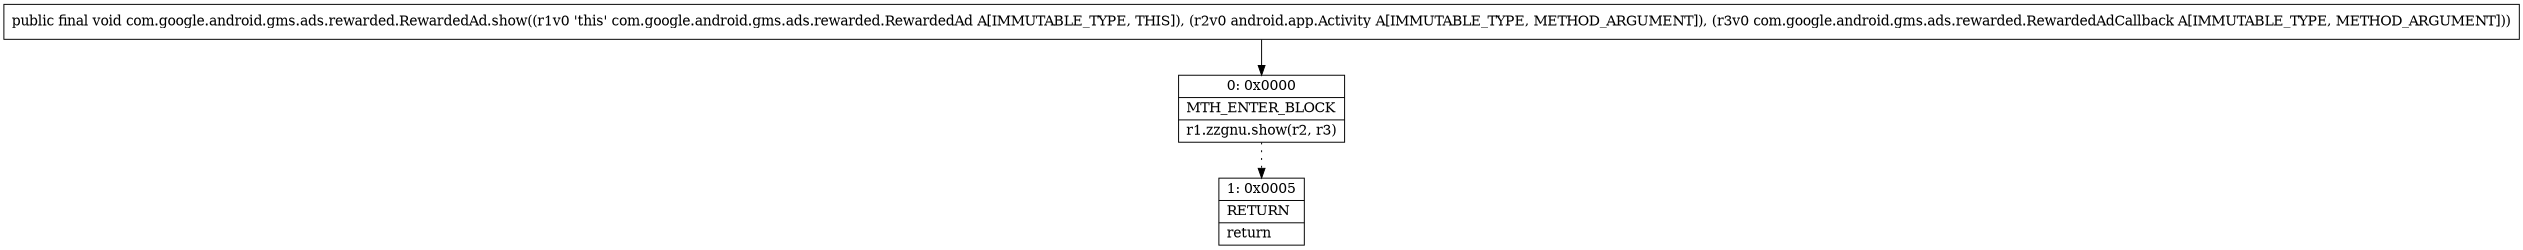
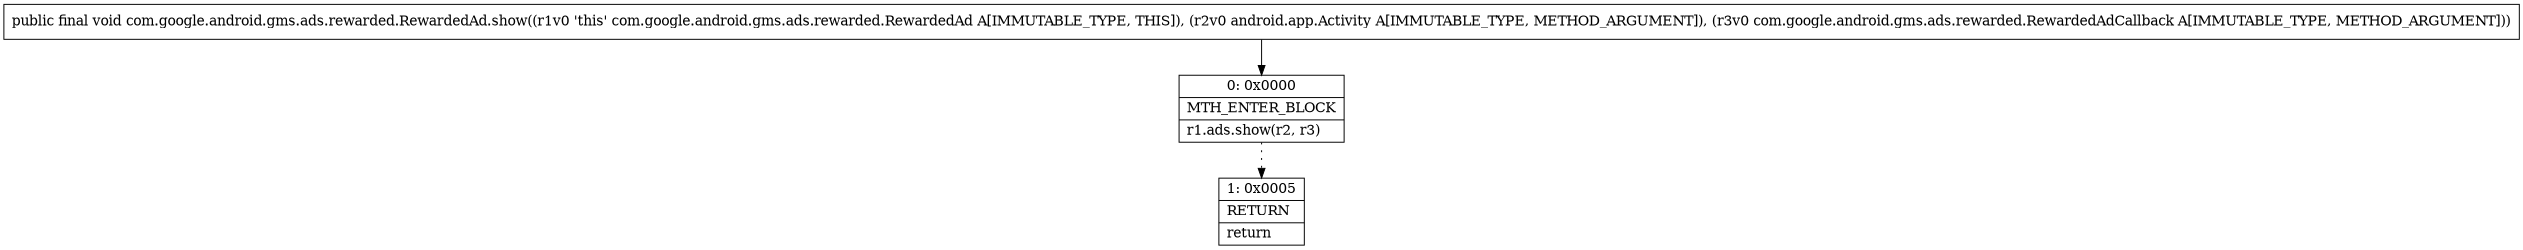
node "0: 0x0000": text "r1.zzgnu.show(r2, r3)" -> "r1.ads.show(r2, r3)"
